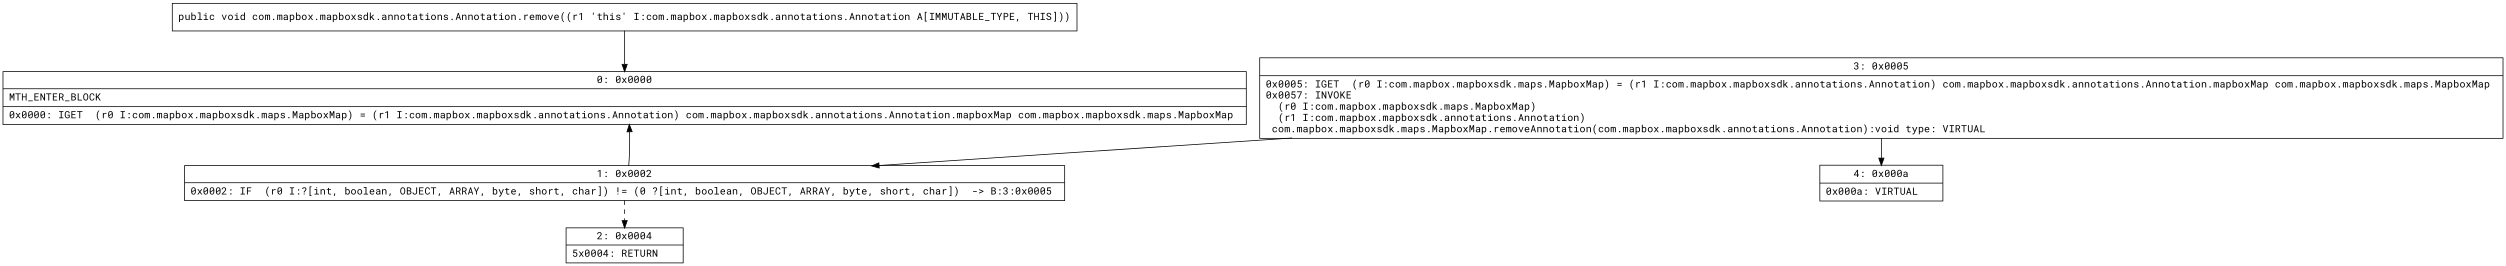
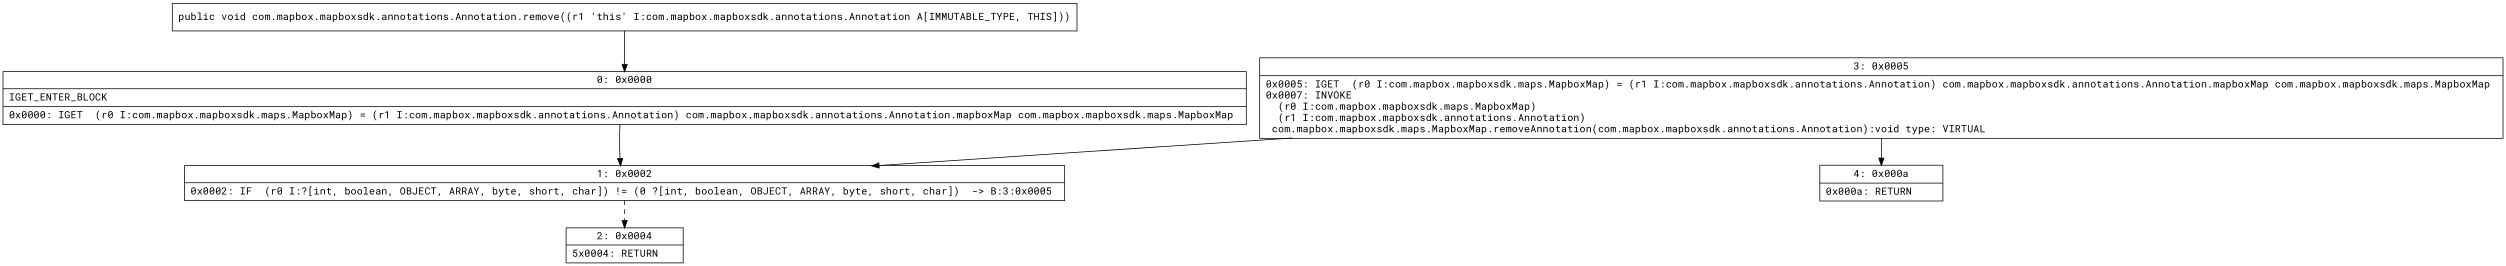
node "3: 0x0005": text "0x0057: INVOKE" -> "0x0007: INVOKE"
node "0: 0x0000": text "MTH_ENTER_BLOCK" -> "IGET_ENTER_BLOCK"
edge "1: 0x0002" -> "0: 0x0000": reversed
node "4: 0x000a": text "0x000a: VIRTUAL" -> "0x000a: RETURN"
